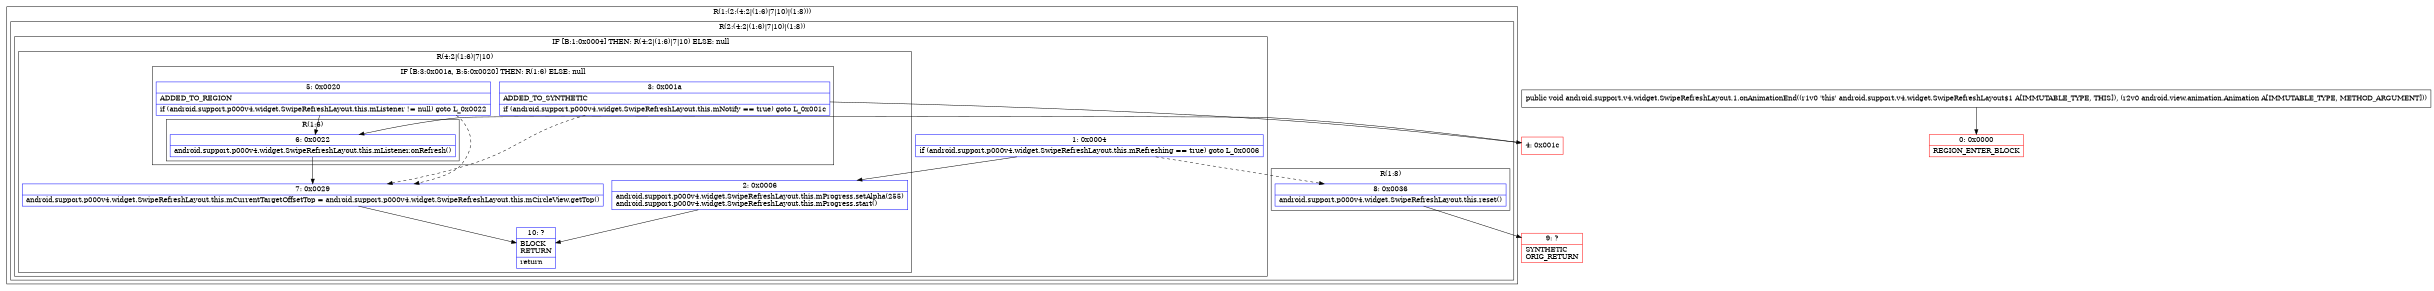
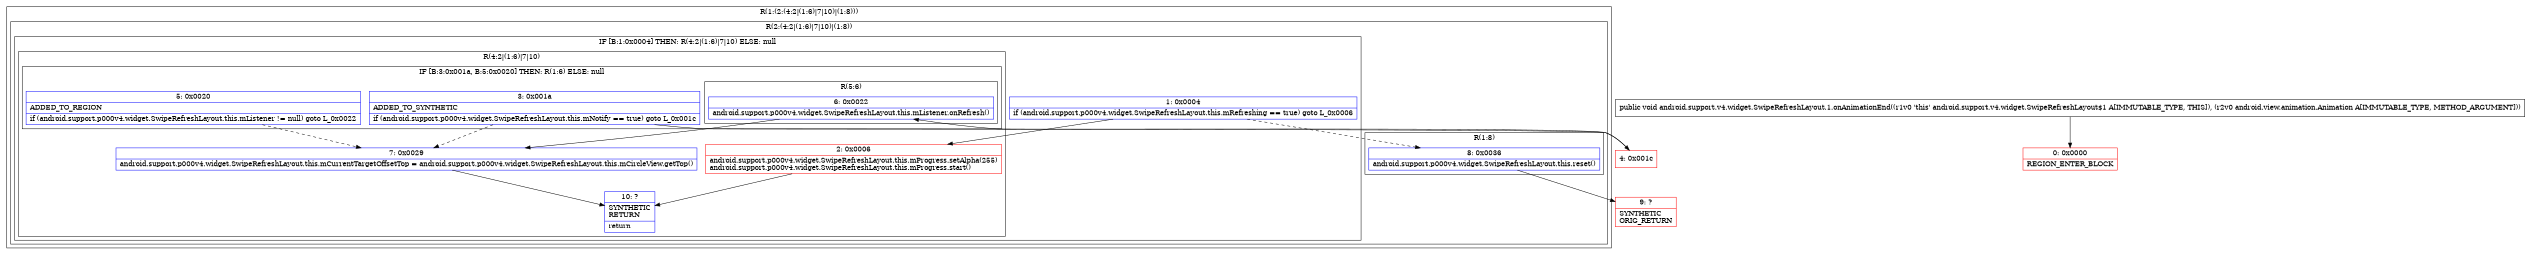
edge "5: 0x0020" -> "6: 0x0022": removed
cluster "R(1:6)": label "R(1:6)" -> "R(5:6)"
node "2: 0x0006": color blue -> red
node "10: ?": text "BLOCK" -> "SYNTHETIC"
